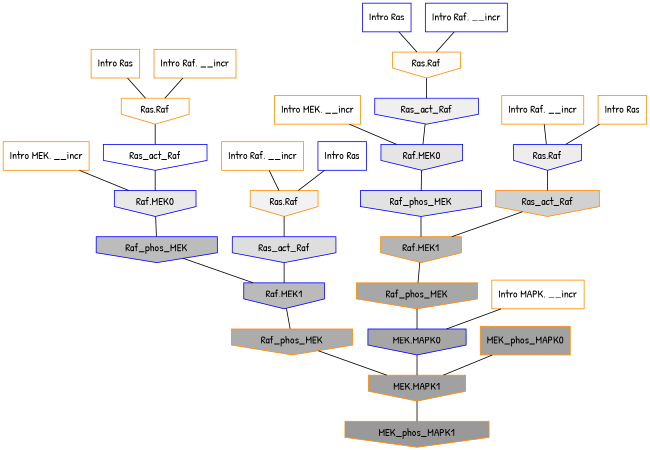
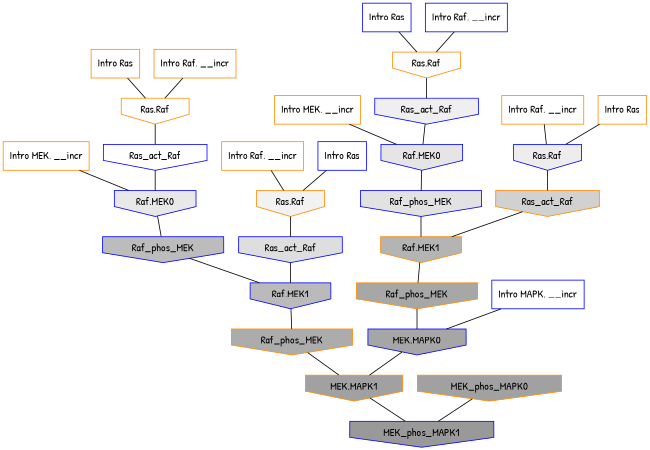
node "Intro MAPK, __incr": color darkorange -> blue
node "MEK_phos_MAPK0": shape box -> invhouse
edge "MEK_phos_MAPK0" -- "MEK.MAPK1": now "MEK_phos_MAPK0" -- "MEK_phos_MAPK1"
node "MEK_phos_MAPK1": color darkorange -> blue
